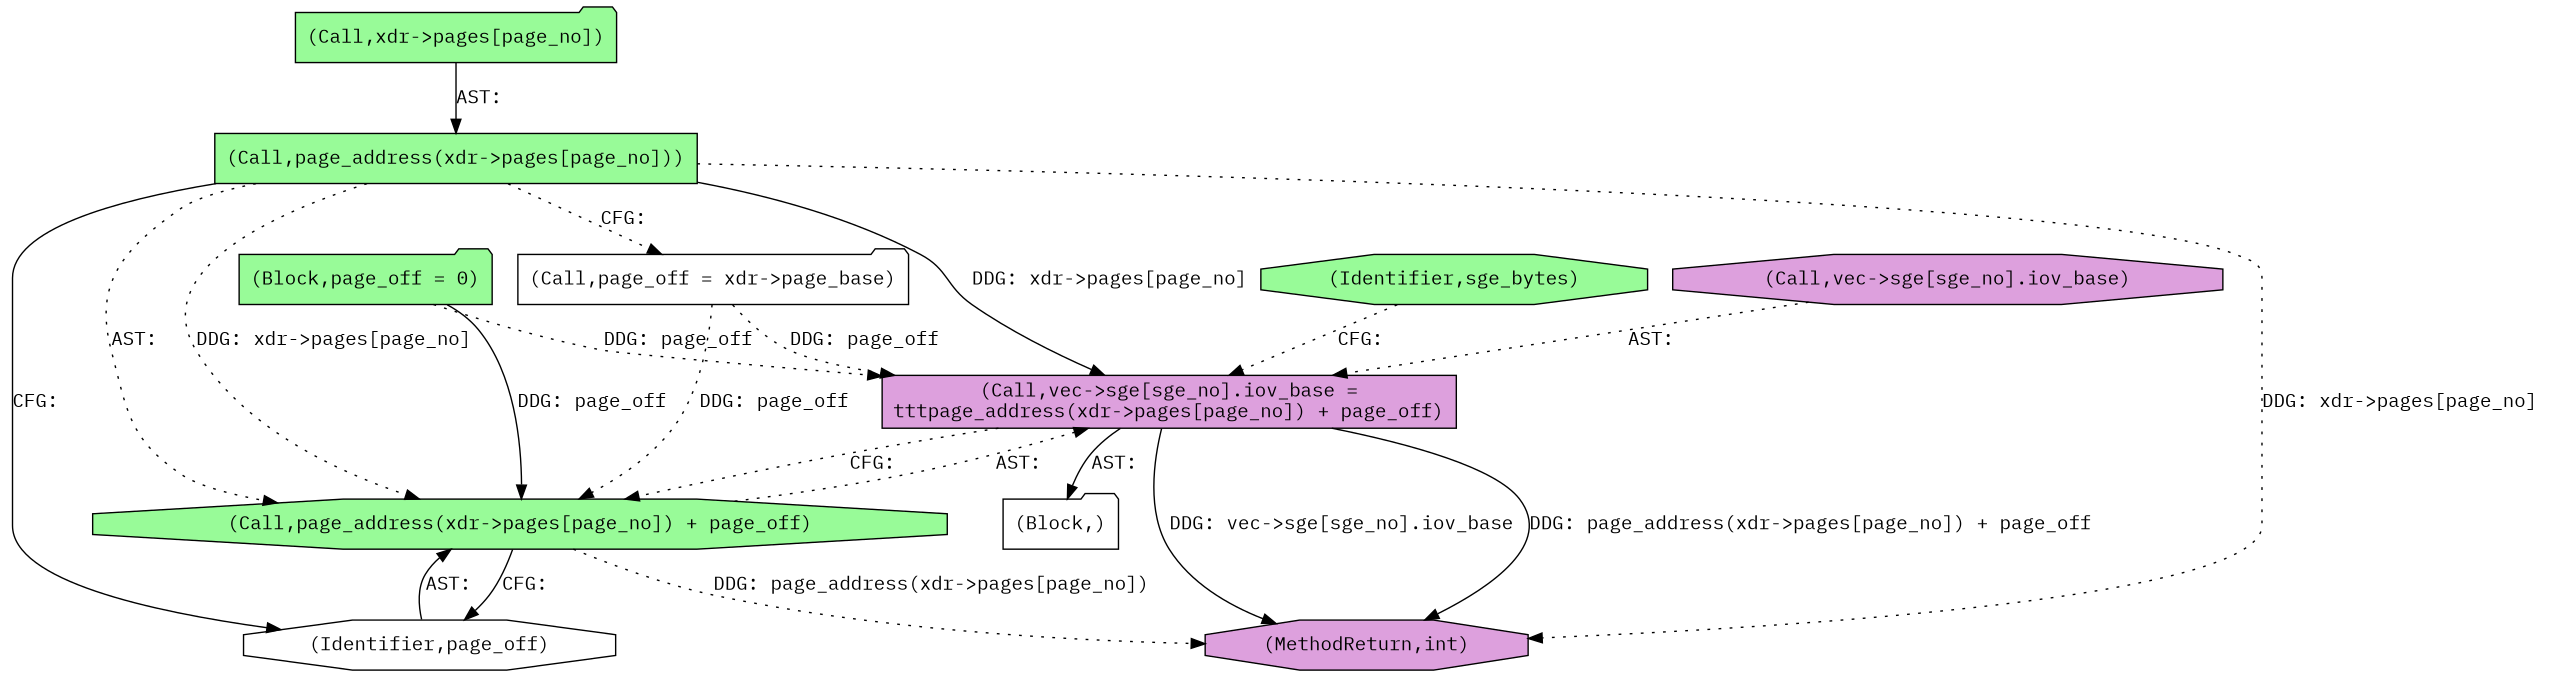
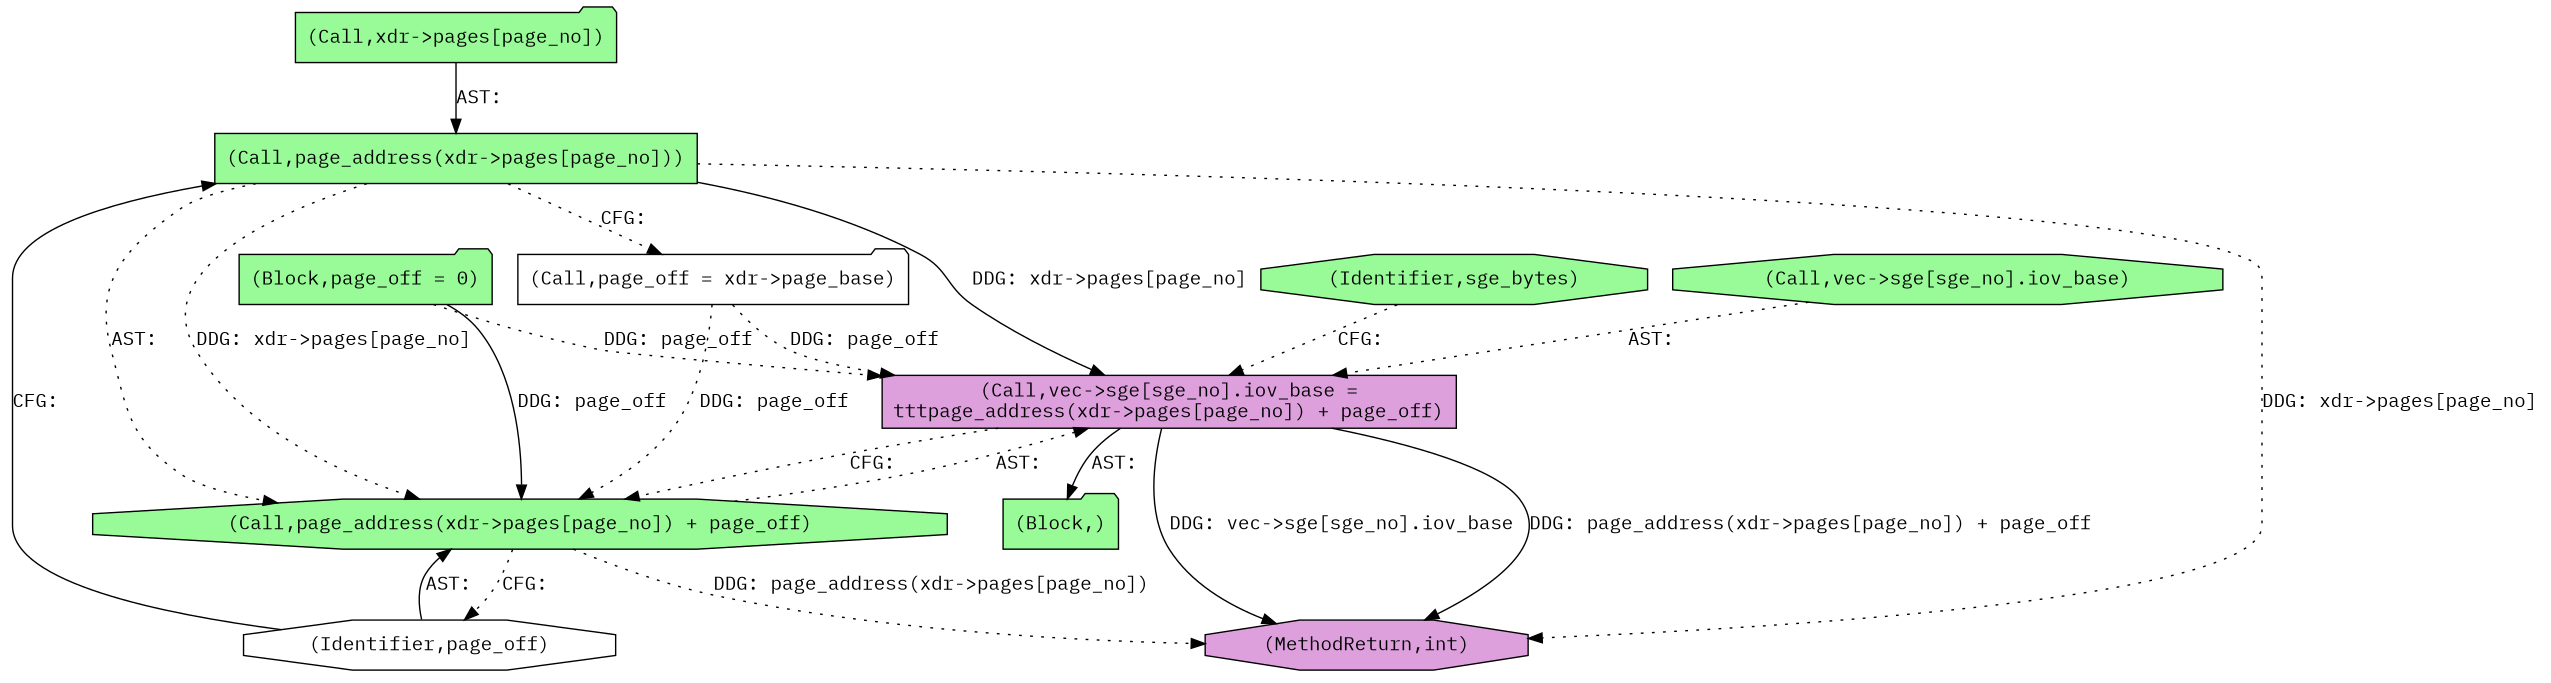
node "(Call,vec->sge[sge_no].iov_base)": fillcolor plum -> palegreen
edge "(Call,page_address(xdr->pages[page_no]))" -> "(Identifier,page_off)": reversed
node "(Block,)": fillcolor white -> palegreen
edge "(Call,page_address(xdr->pages[page_no]) + page_off)" -> "(Identifier,page_off)": style solid -> dotted
